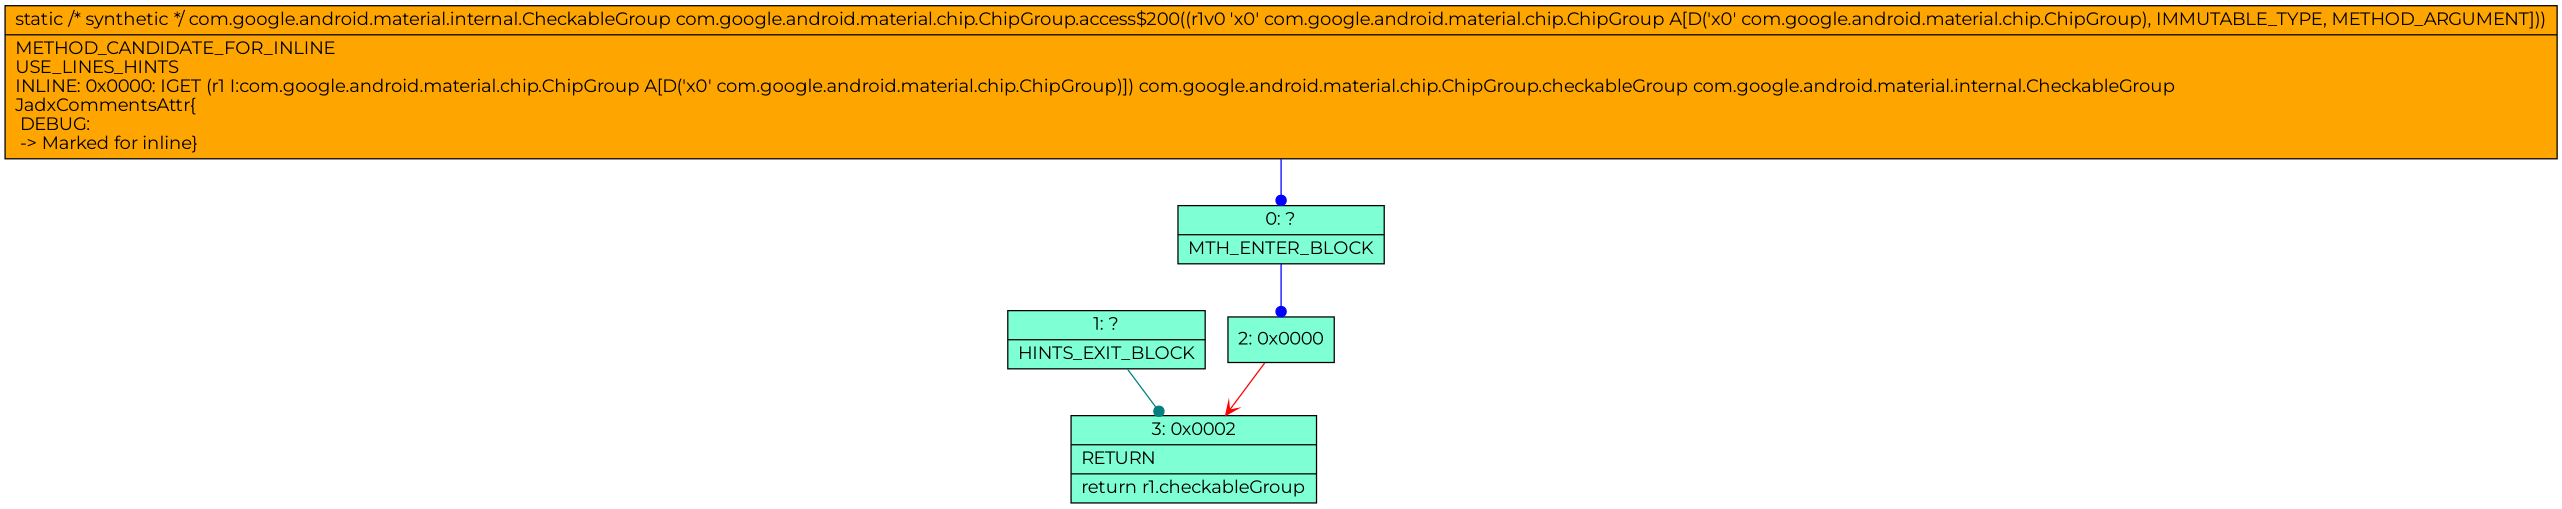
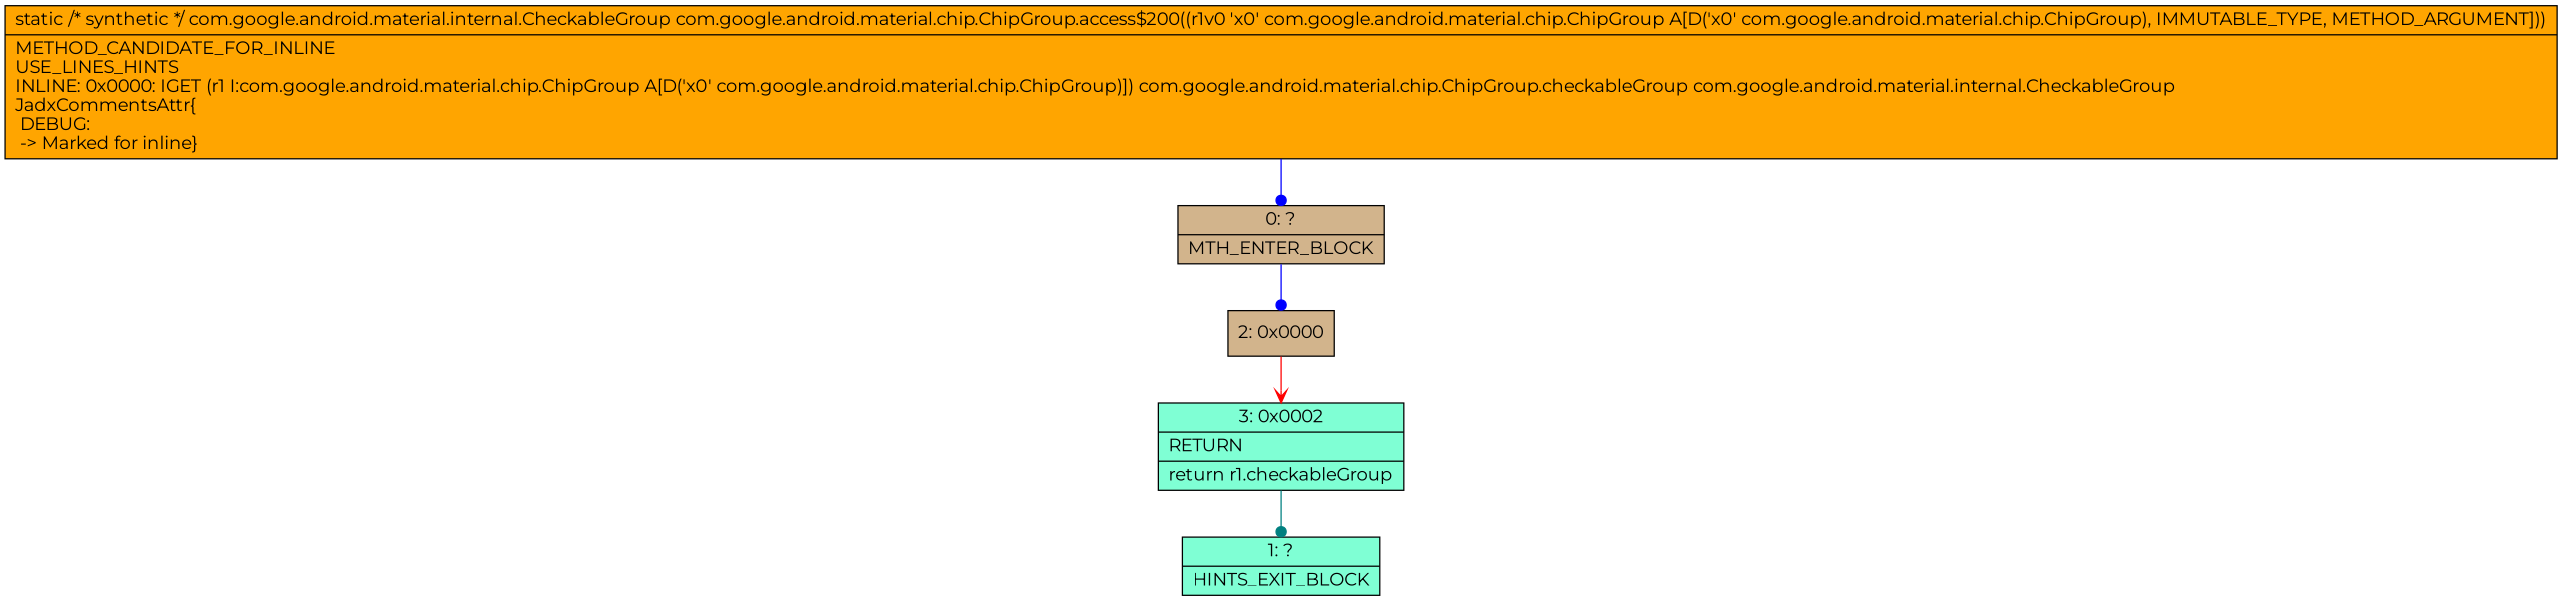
node "0: ?": fillcolor aquamarine -> tan
node "2: 0x0000": fillcolor aquamarine -> tan
edge "1: ?" -> "3: 0x0002": reversed
